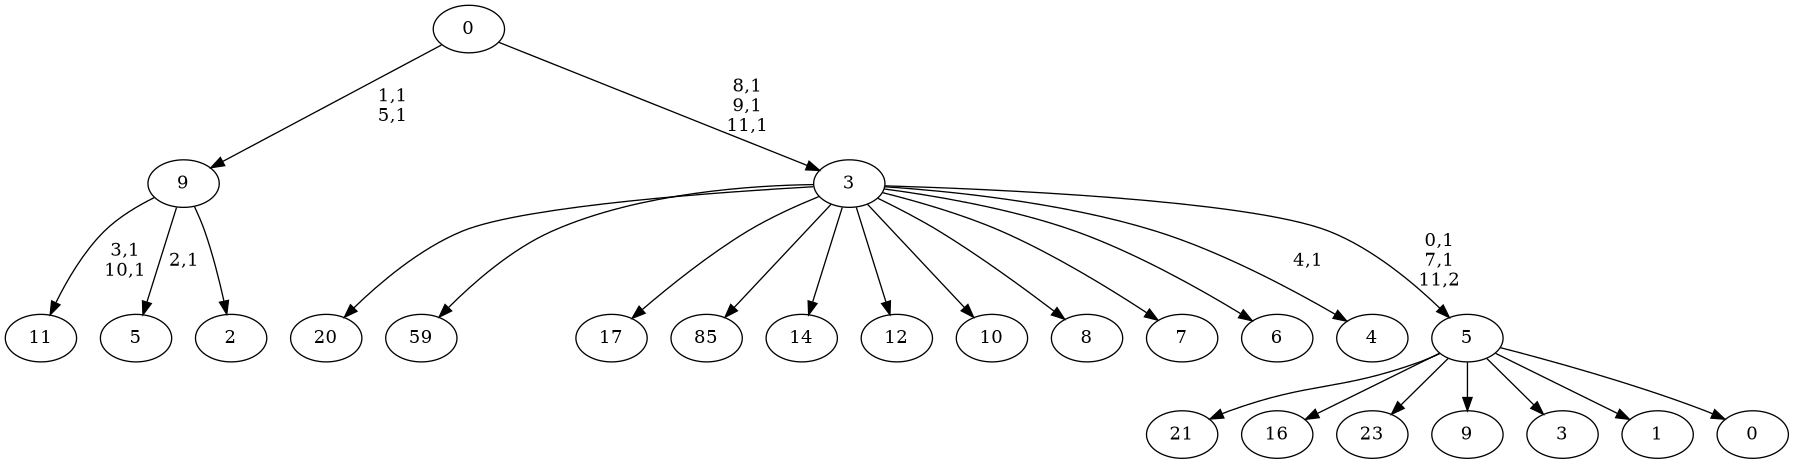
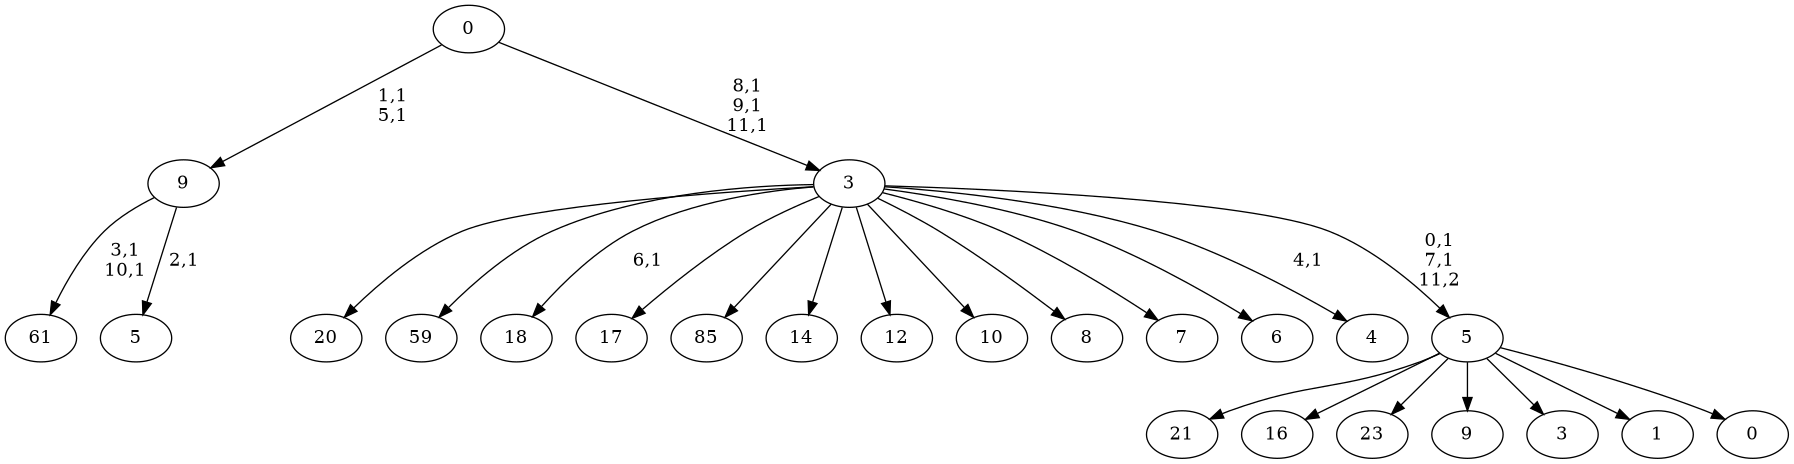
node "11": label "11" -> "61"
node "2": removed
node "18": added
